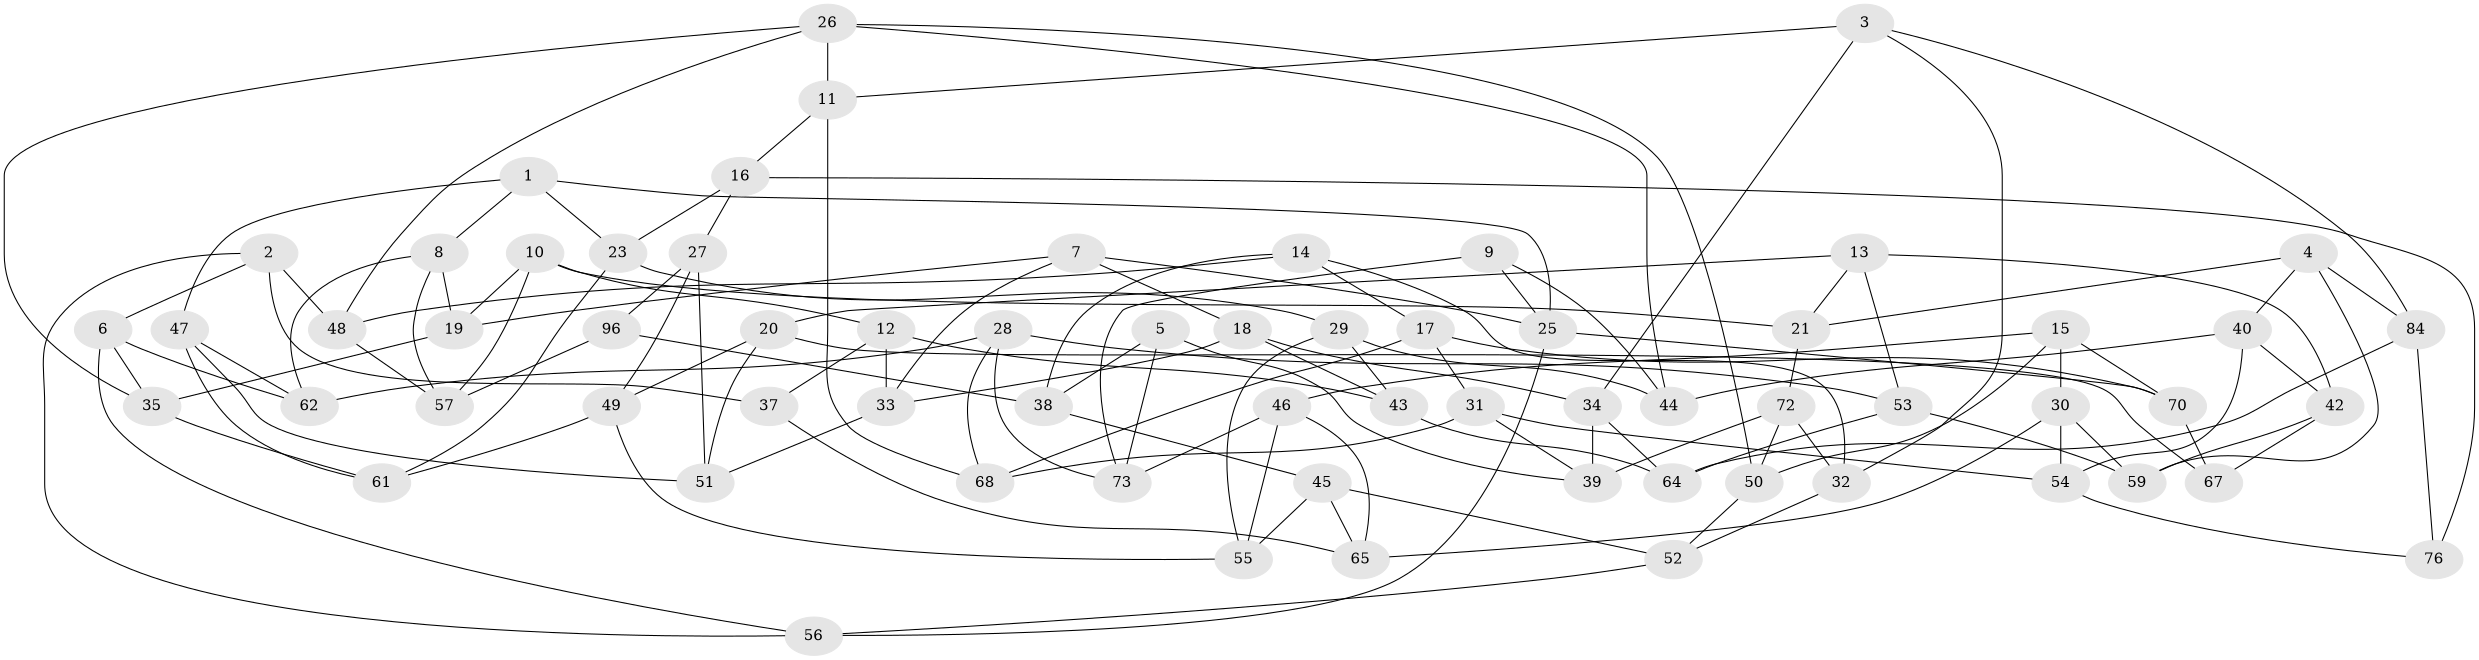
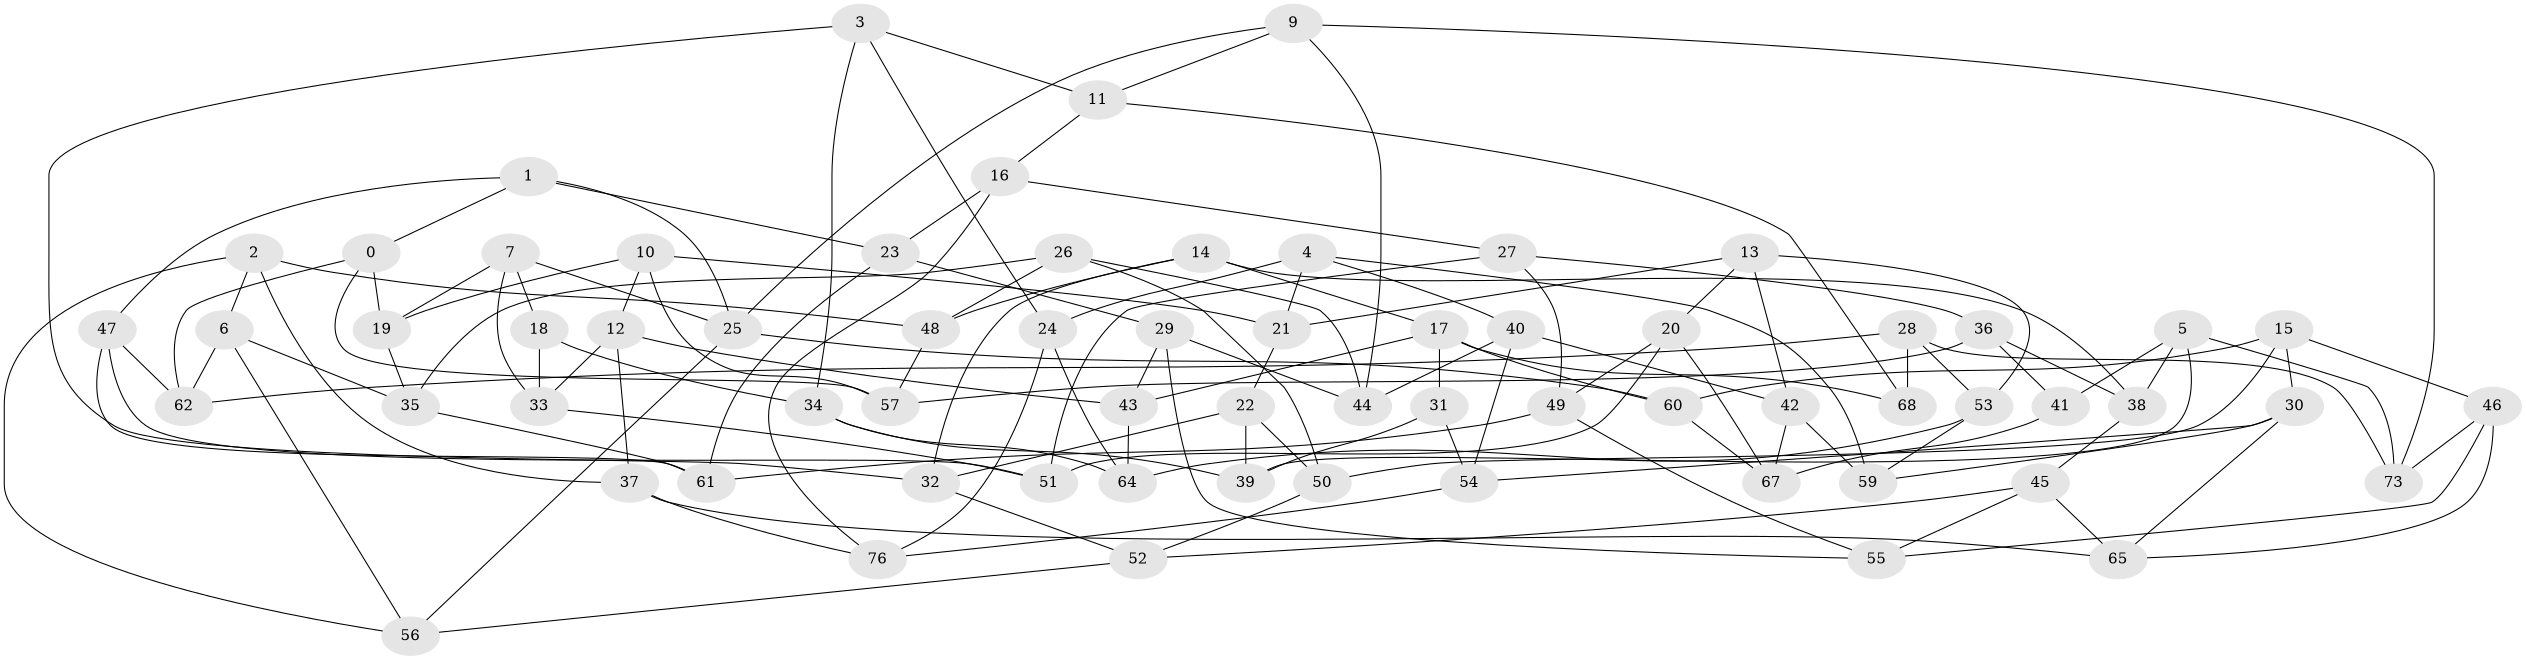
edge "26" -- "11": now "9" -- "11"
node "8": label "8" -> "0"
node "96": label "96" -> "36"
node "84": label "84" -> "24"
edge "18" -- "43": now "17" -- "43"
node "72": label "72" -> "22"
node "41": added
node "70": label "70" -> "60"
edge "31" -- "68": removed
edge "37" -- "76": added
